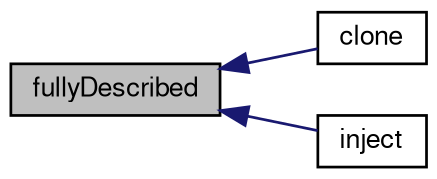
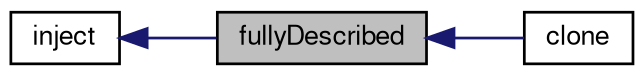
edge "inject" -> "fullyDescribed": reversed
